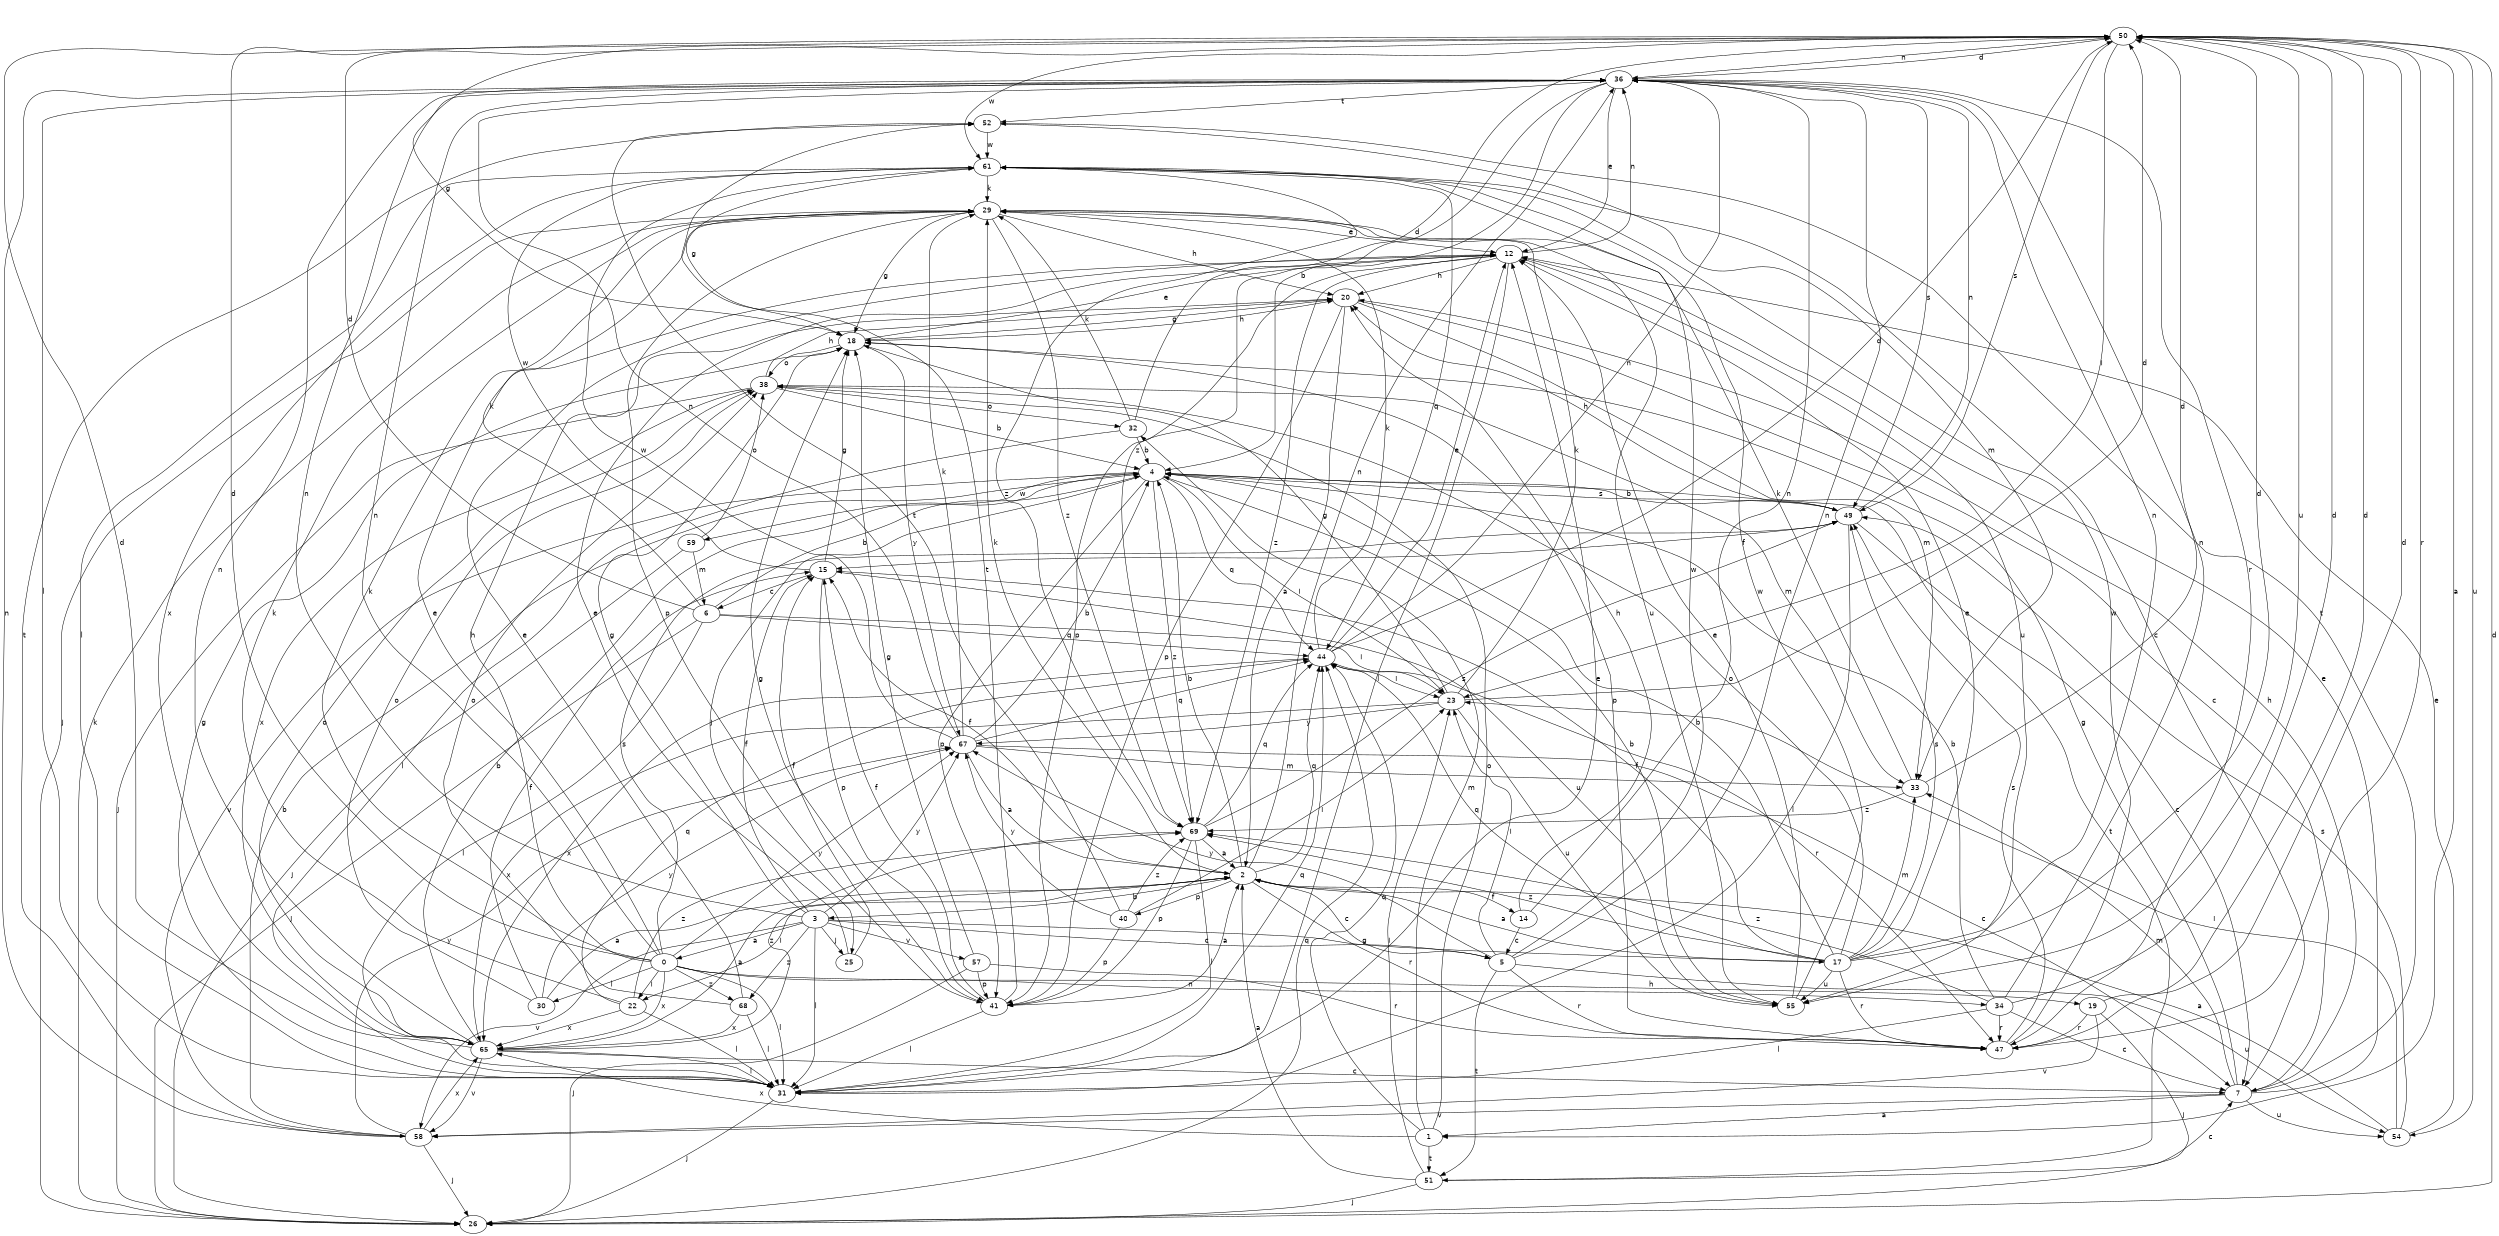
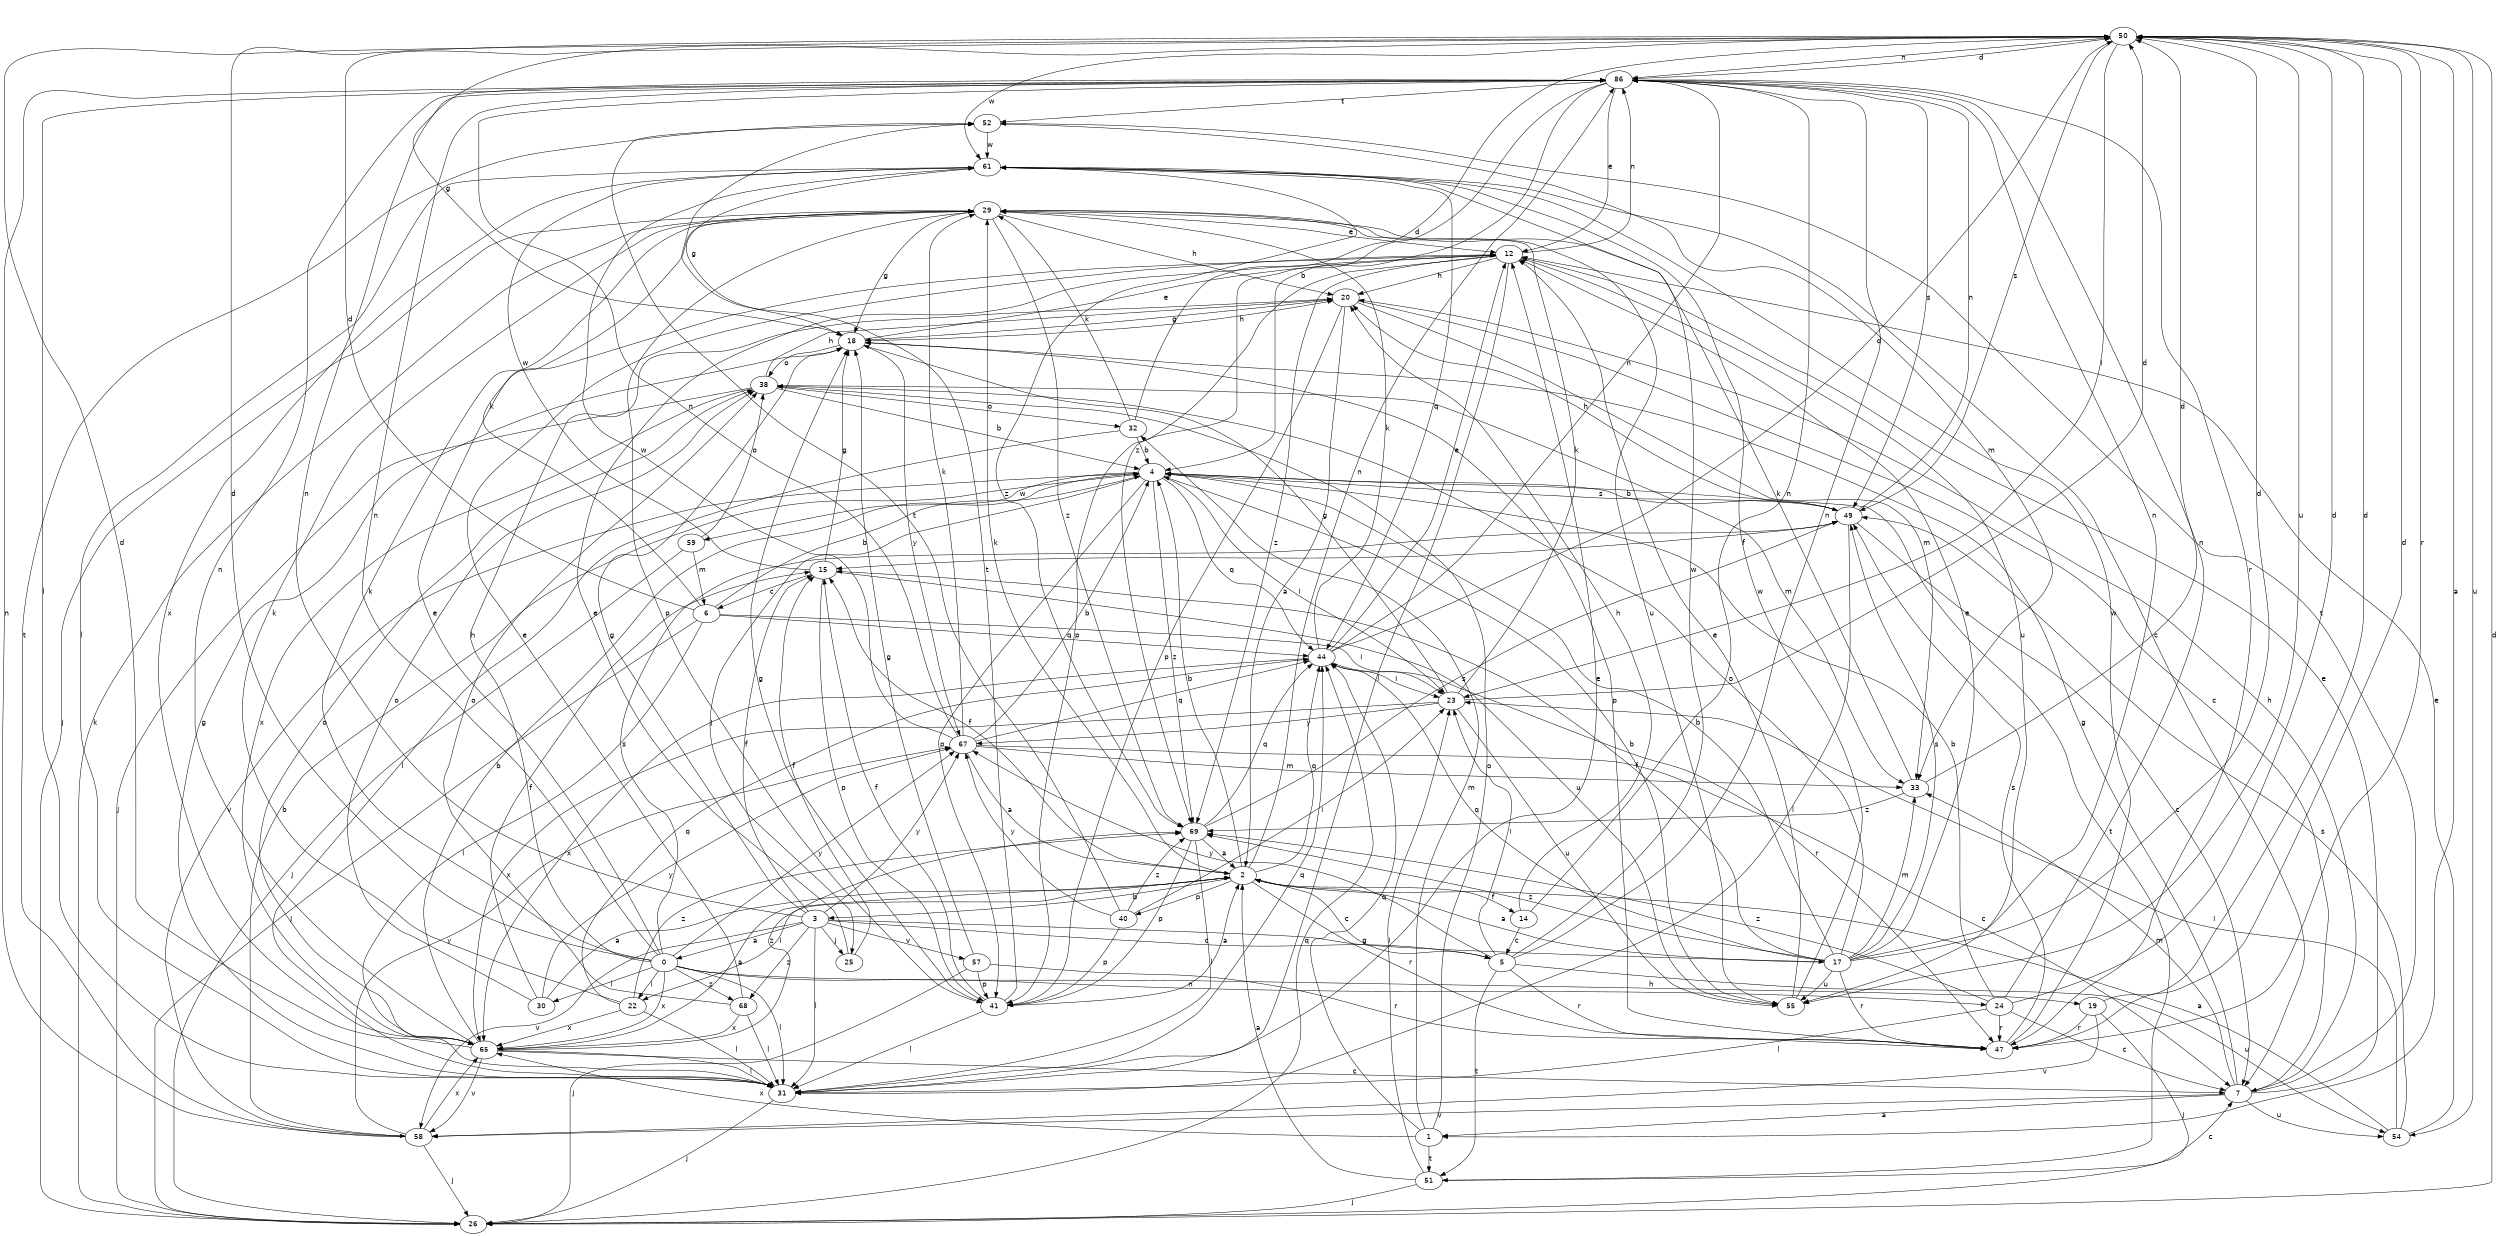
node "36": label "36" -> "86"
edge "61" -> "29": removed, label "k"
node "34": label "34" -> "24"
